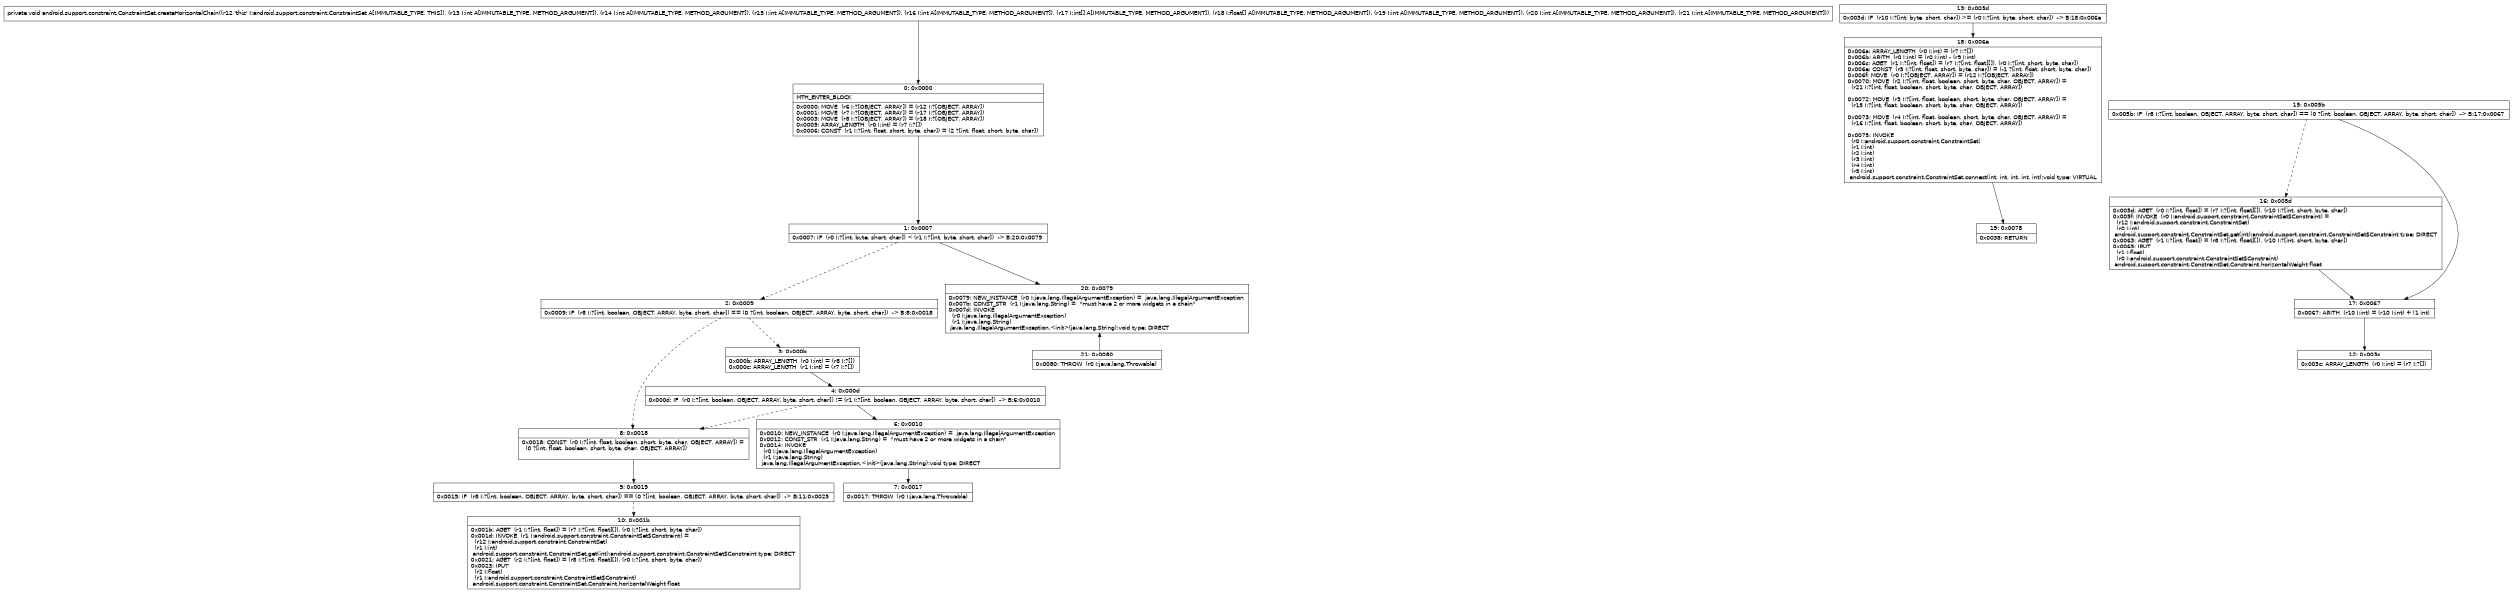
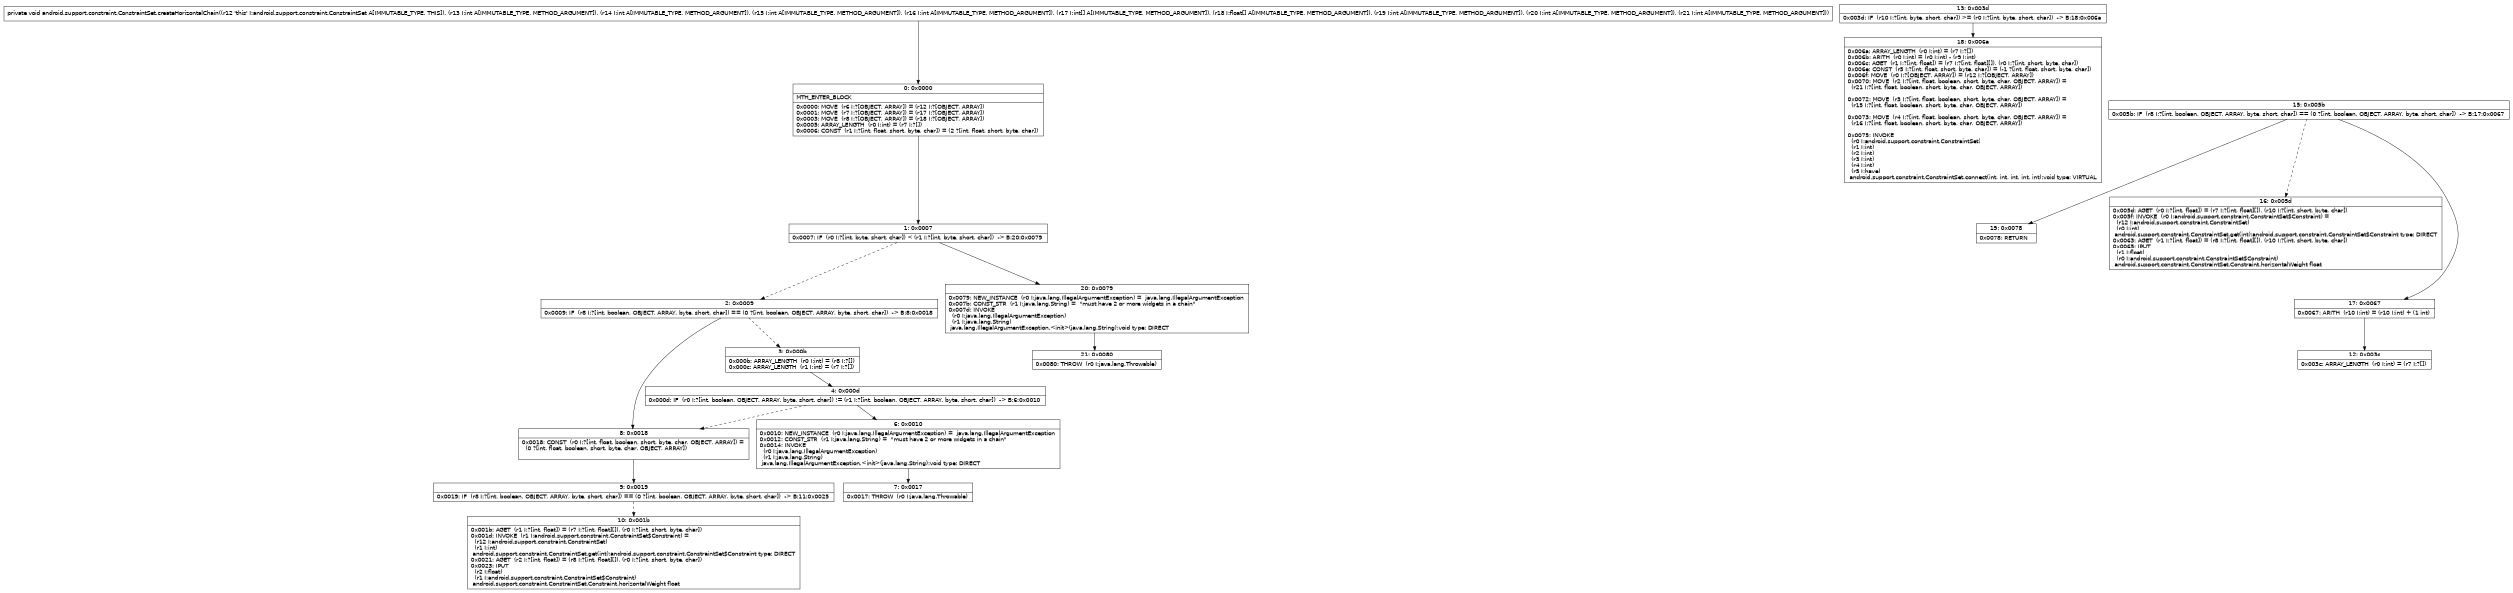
node "18: 0x006a": text "(r5 I:int)" -> "(r5 I:have)"
edge "18: 0x006a" -> "19: 0x0078": now "15: 0x005b" -> "19: 0x0078"
node "19: 0x0078": text "0x0038: RETURN" -> "0x0078: RETURN"
edge "16: 0x005d" -> "17: 0x0067": removed
edge "21: 0x0080" -> "20: 0x0079": reversed
edge "2: 0x0009" -> "8: 0x0018": style dashed -> solid
